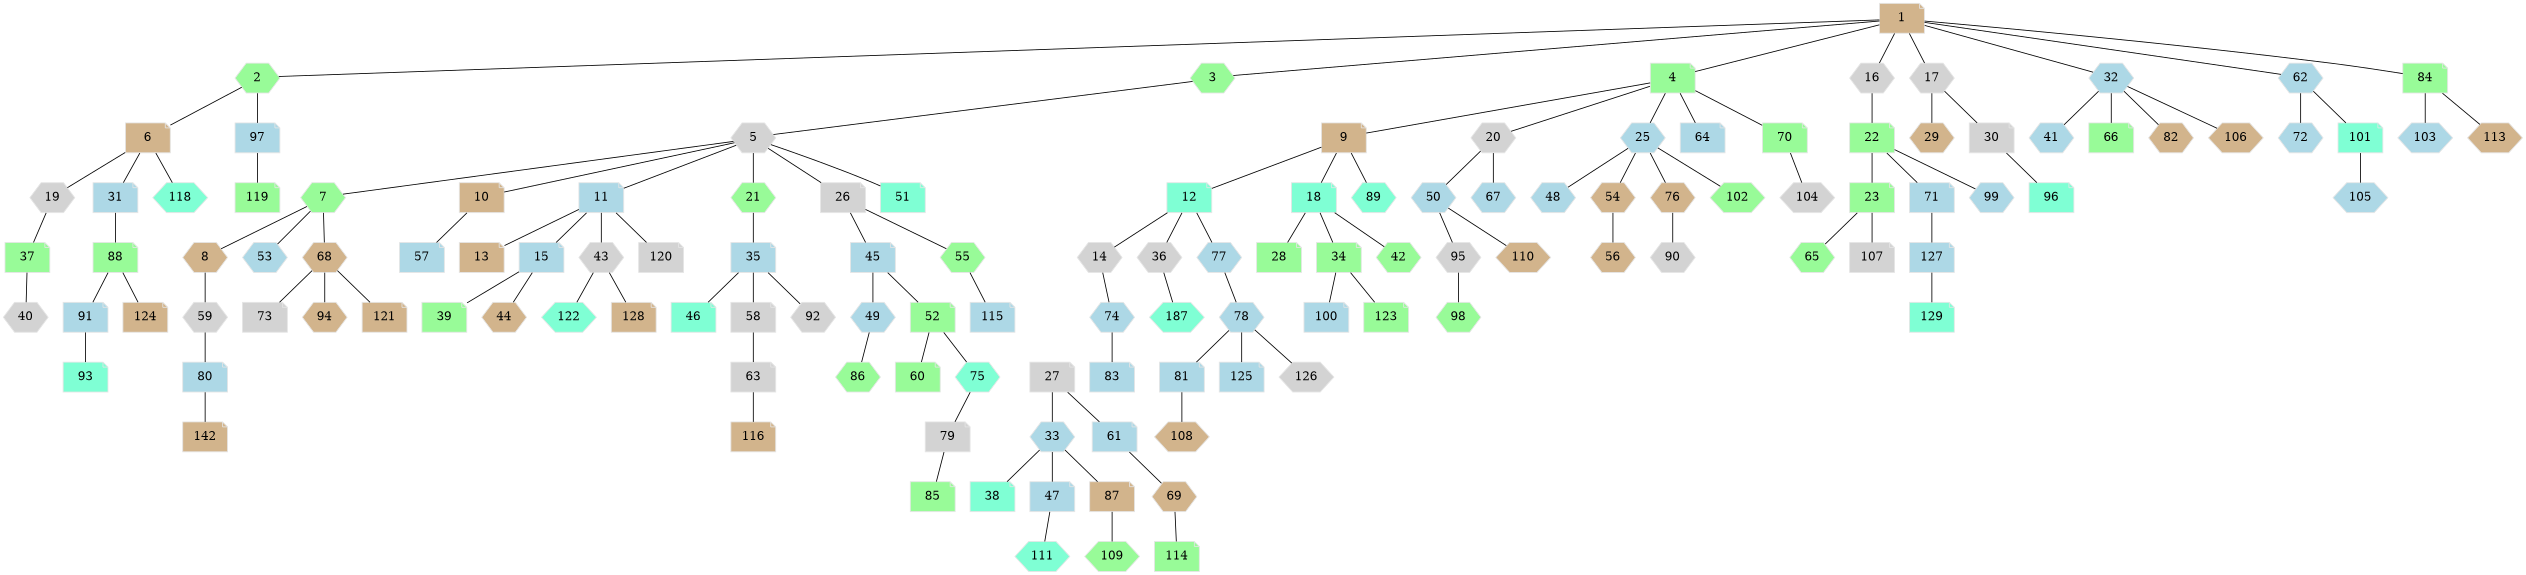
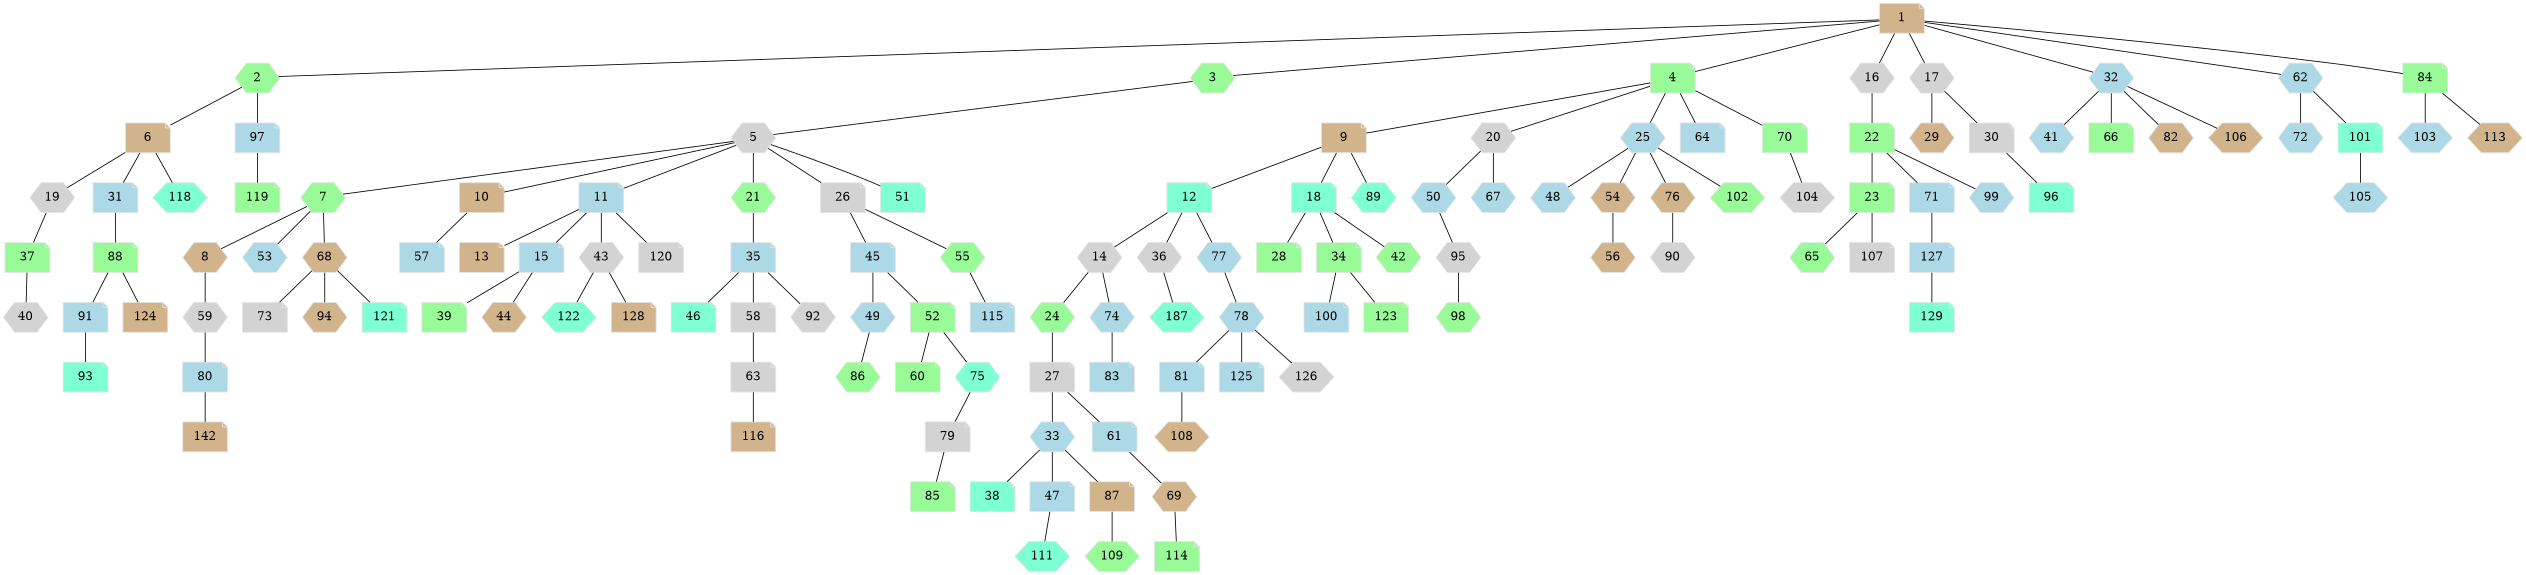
node "110": removed
node "121": fillcolor tan -> aquamarine
node "24": added
